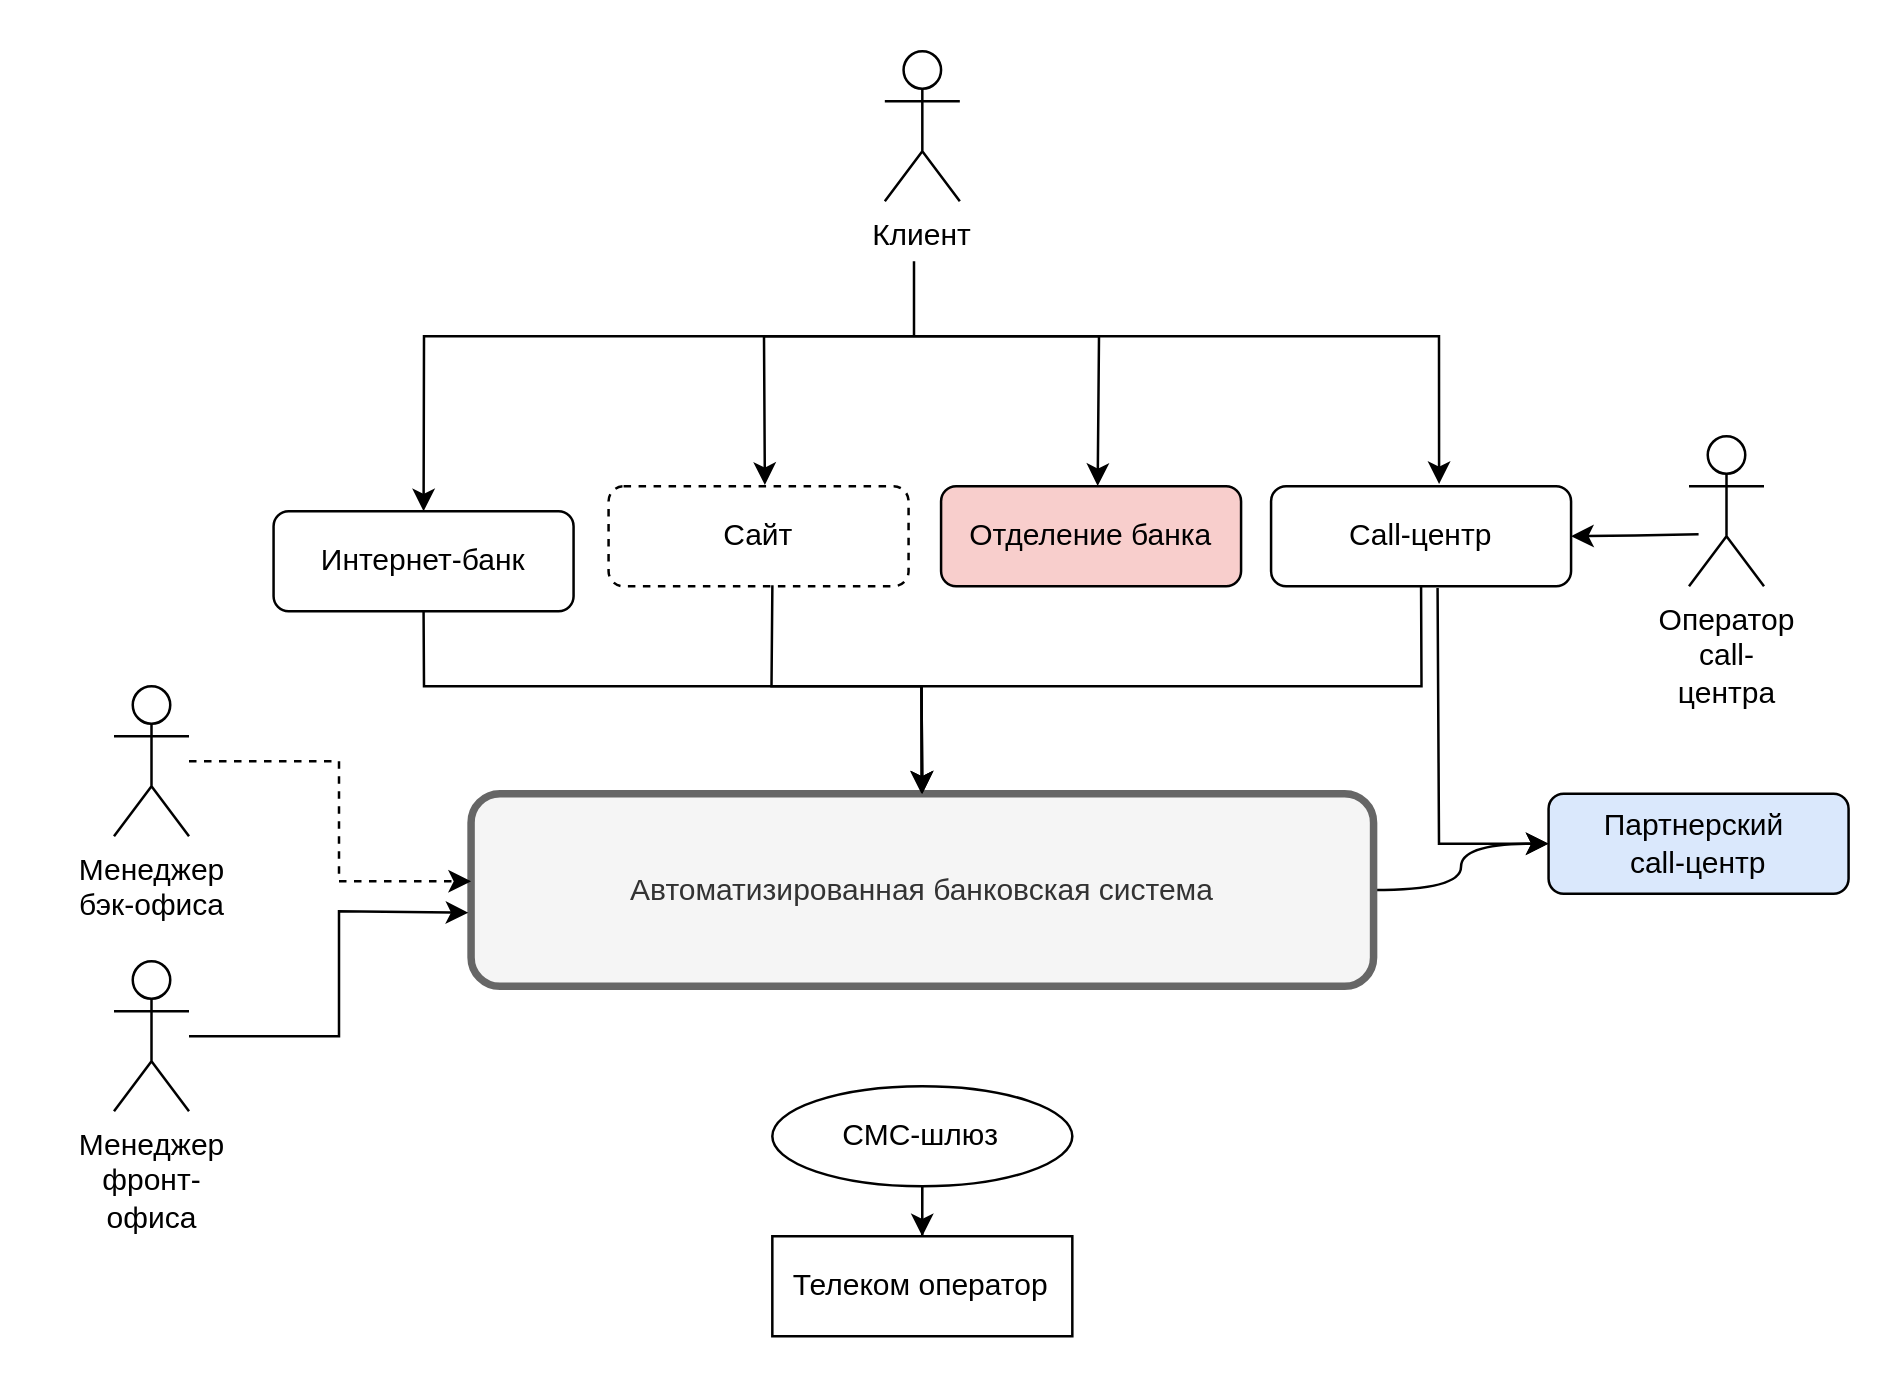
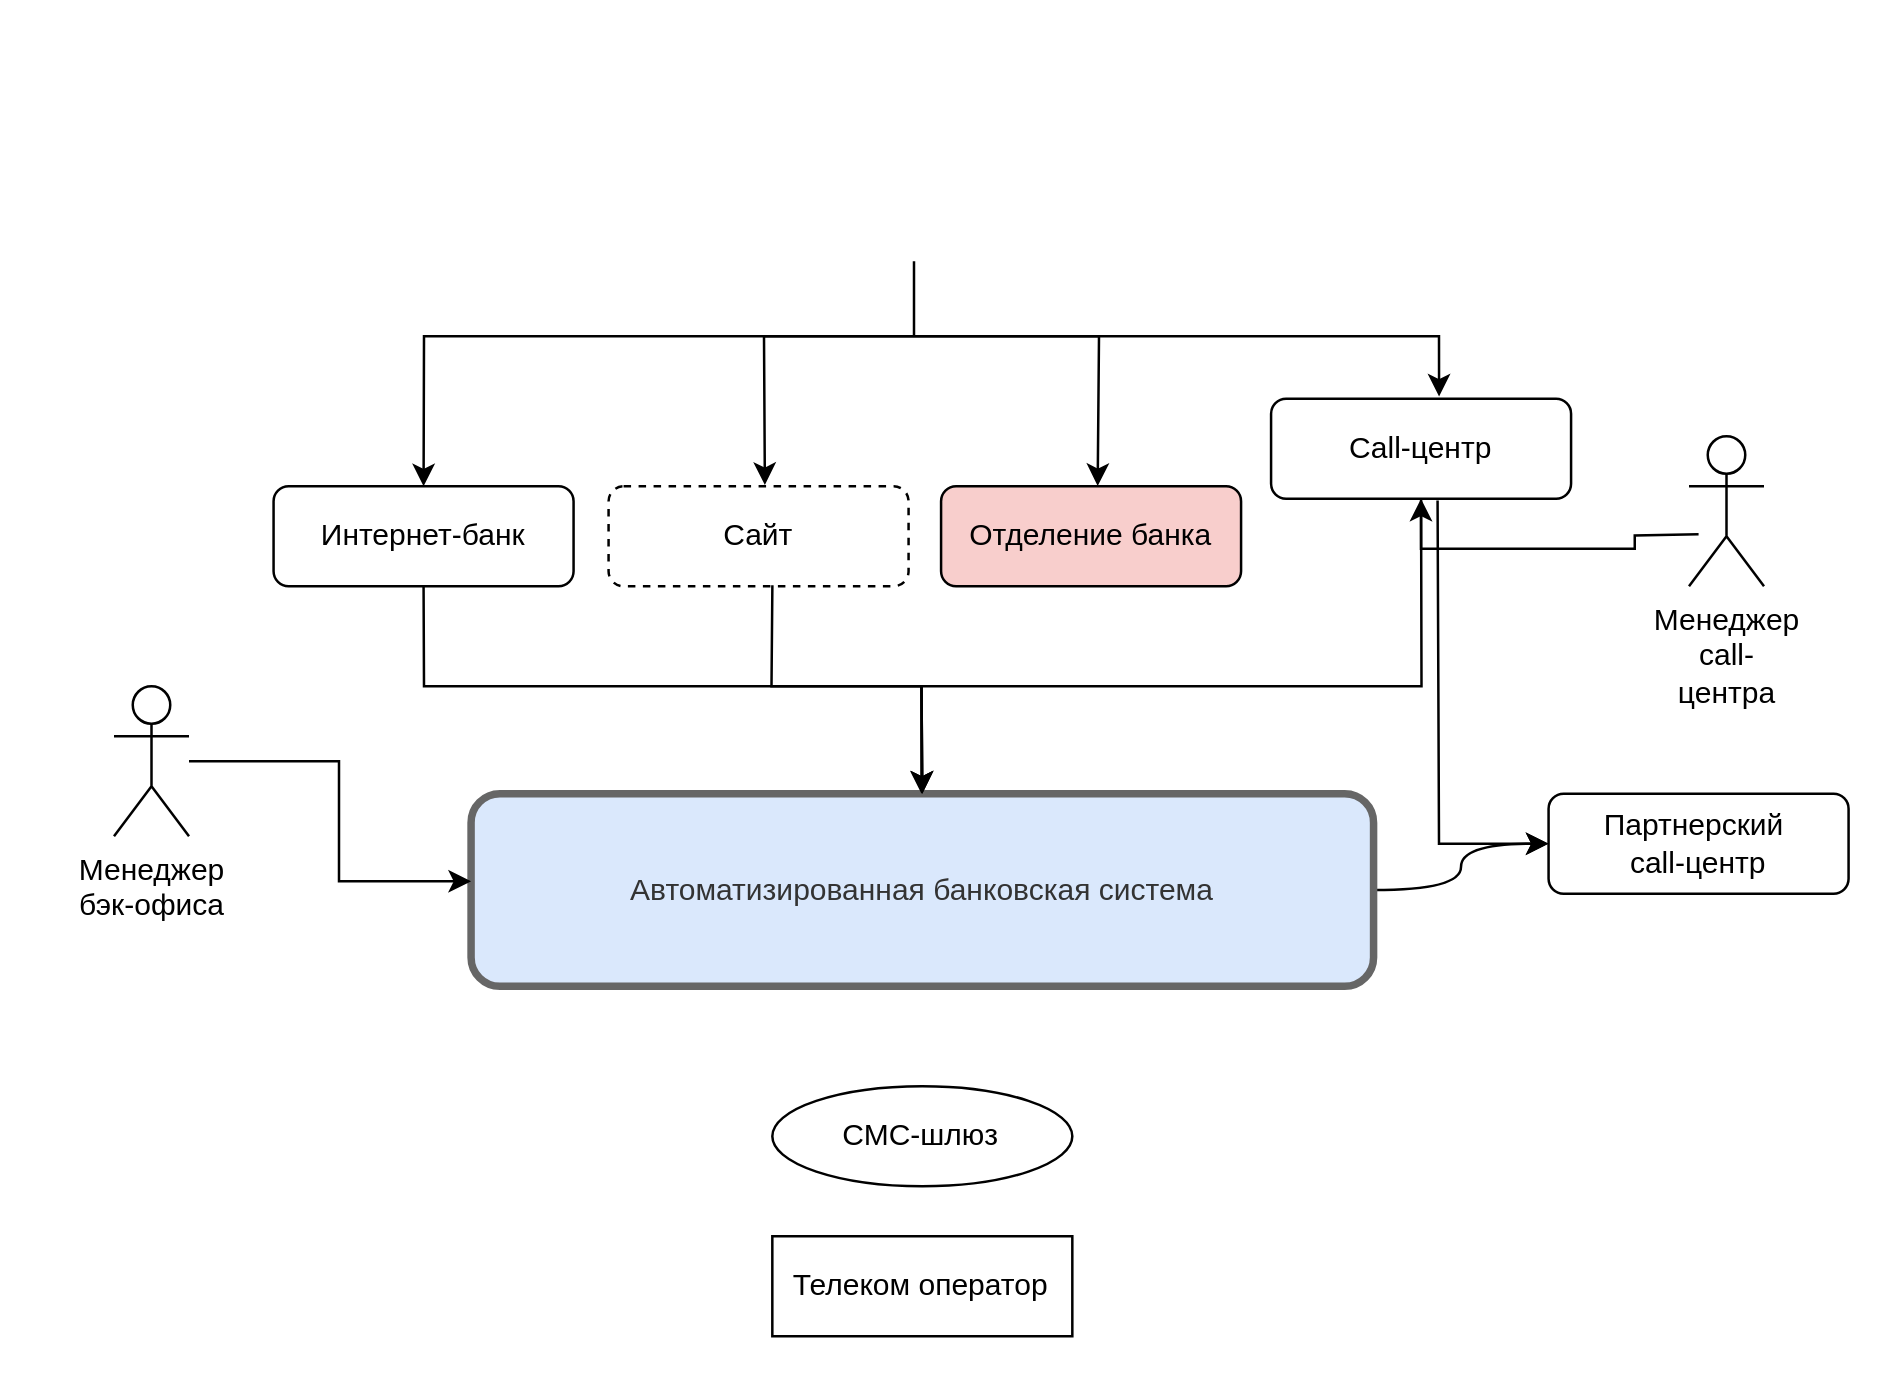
node "Клиент": removed
node "Call-центр": moved (1421, 536) -> (1421, 449)
node "Интернет-банк": moved (423, 561) -> (423, 536)
node "Оператор call-центра": label "Оператор call-центра" -> "Менеджер call-центра"
edge "Менеджер бэк-офиса" -> "Автоматизированная банковская система": style dashed -> solid
node "Партнерский call-центр": fillcolor #dae8fc -> #ffffff
node "Автоматизированная банковская система": fillcolor #f5f5f5 -> #dae8fc
edge "Менеджер фронт-офиса" -> "Автоматизированная банковская система": removed
node "Менеджер фронт-офиса": removed
edge "СМС-шлюз" -> "Телеком оператор": removed
